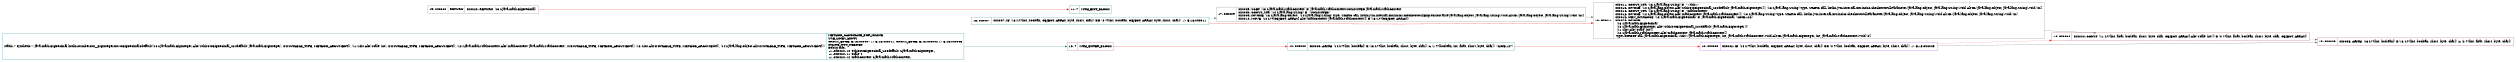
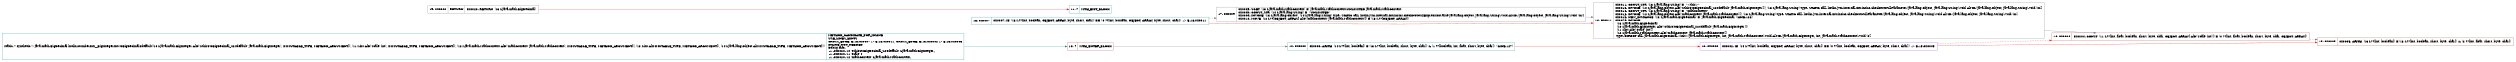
edge "13: 0x0002" -> "15: 0x0005": color gray40 -> red
edge "10: ?" -> "12: 0x0000": color red -> gray40
